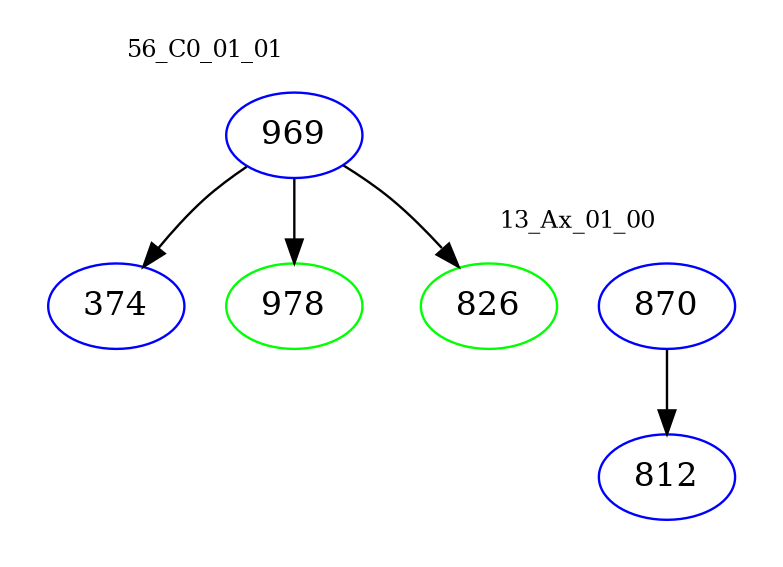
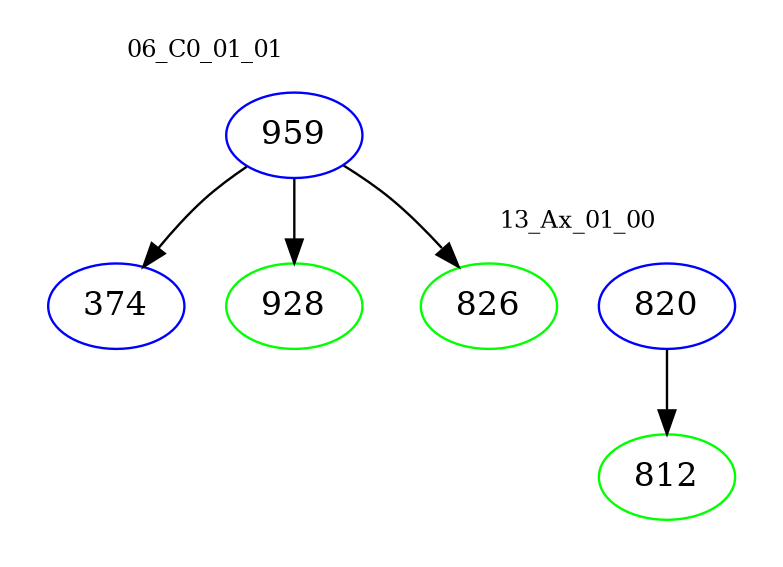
cluster "56_C0_01_01": label "56_C0_01_01" -> "06_C0_01_01"
node "969": label "969" -> "959"
node "978": label "978" -> "928"
node "870": label "870" -> "820"
node "812": color blue -> green
